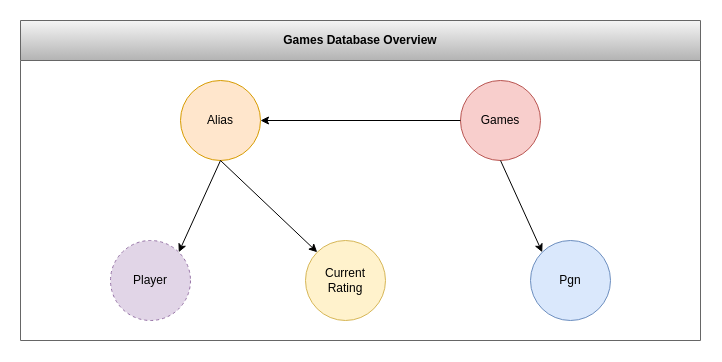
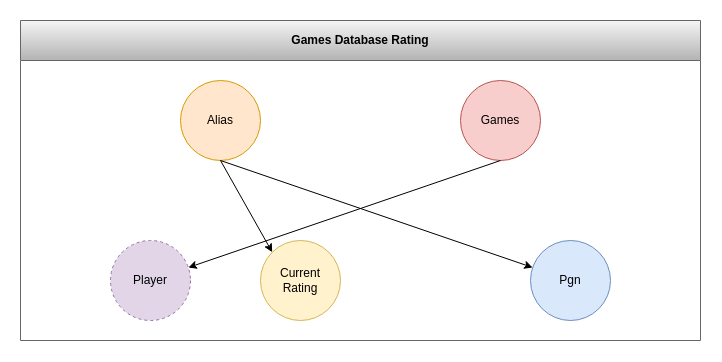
node "Games Database Overview": label "Games Database Overview" -> "Games Database Rating"
edge "Games" -> "Alias": removed
edge "Games" -> "Pgn": now "Games" -> "Player"
edge "Alias" -> "Player": now "Alias" -> "Pgn"
node "Current Rating": moved (346, 281) -> (301, 281)
